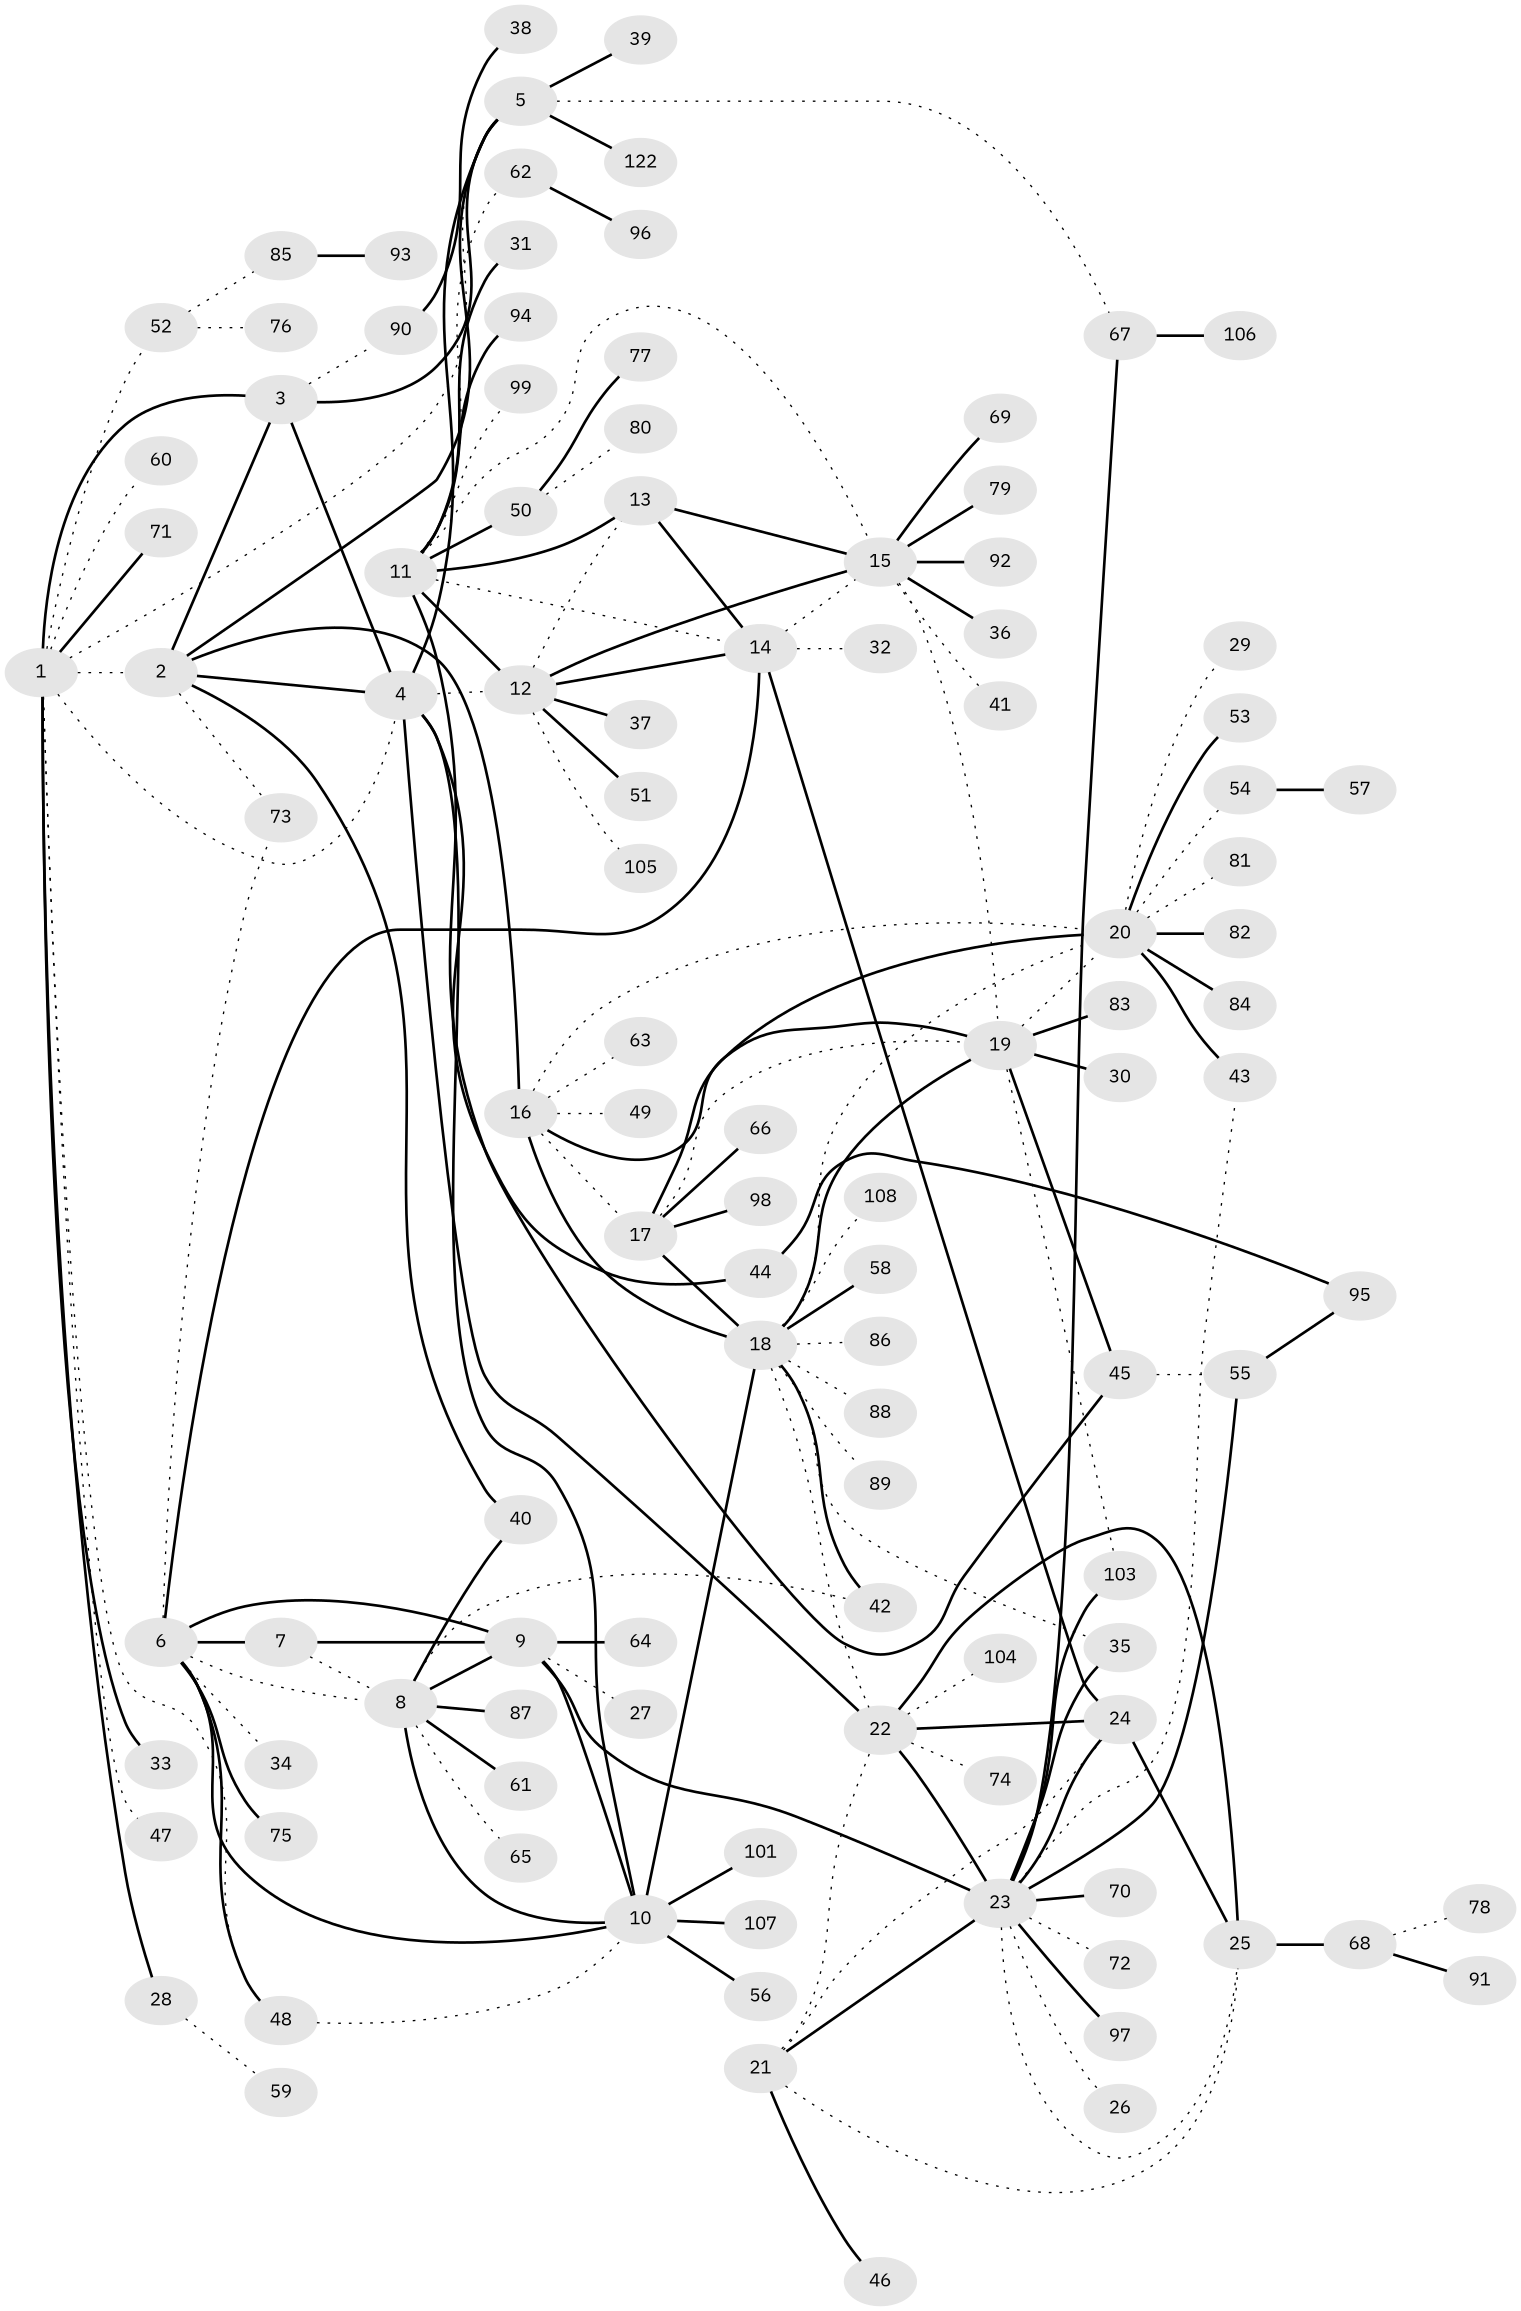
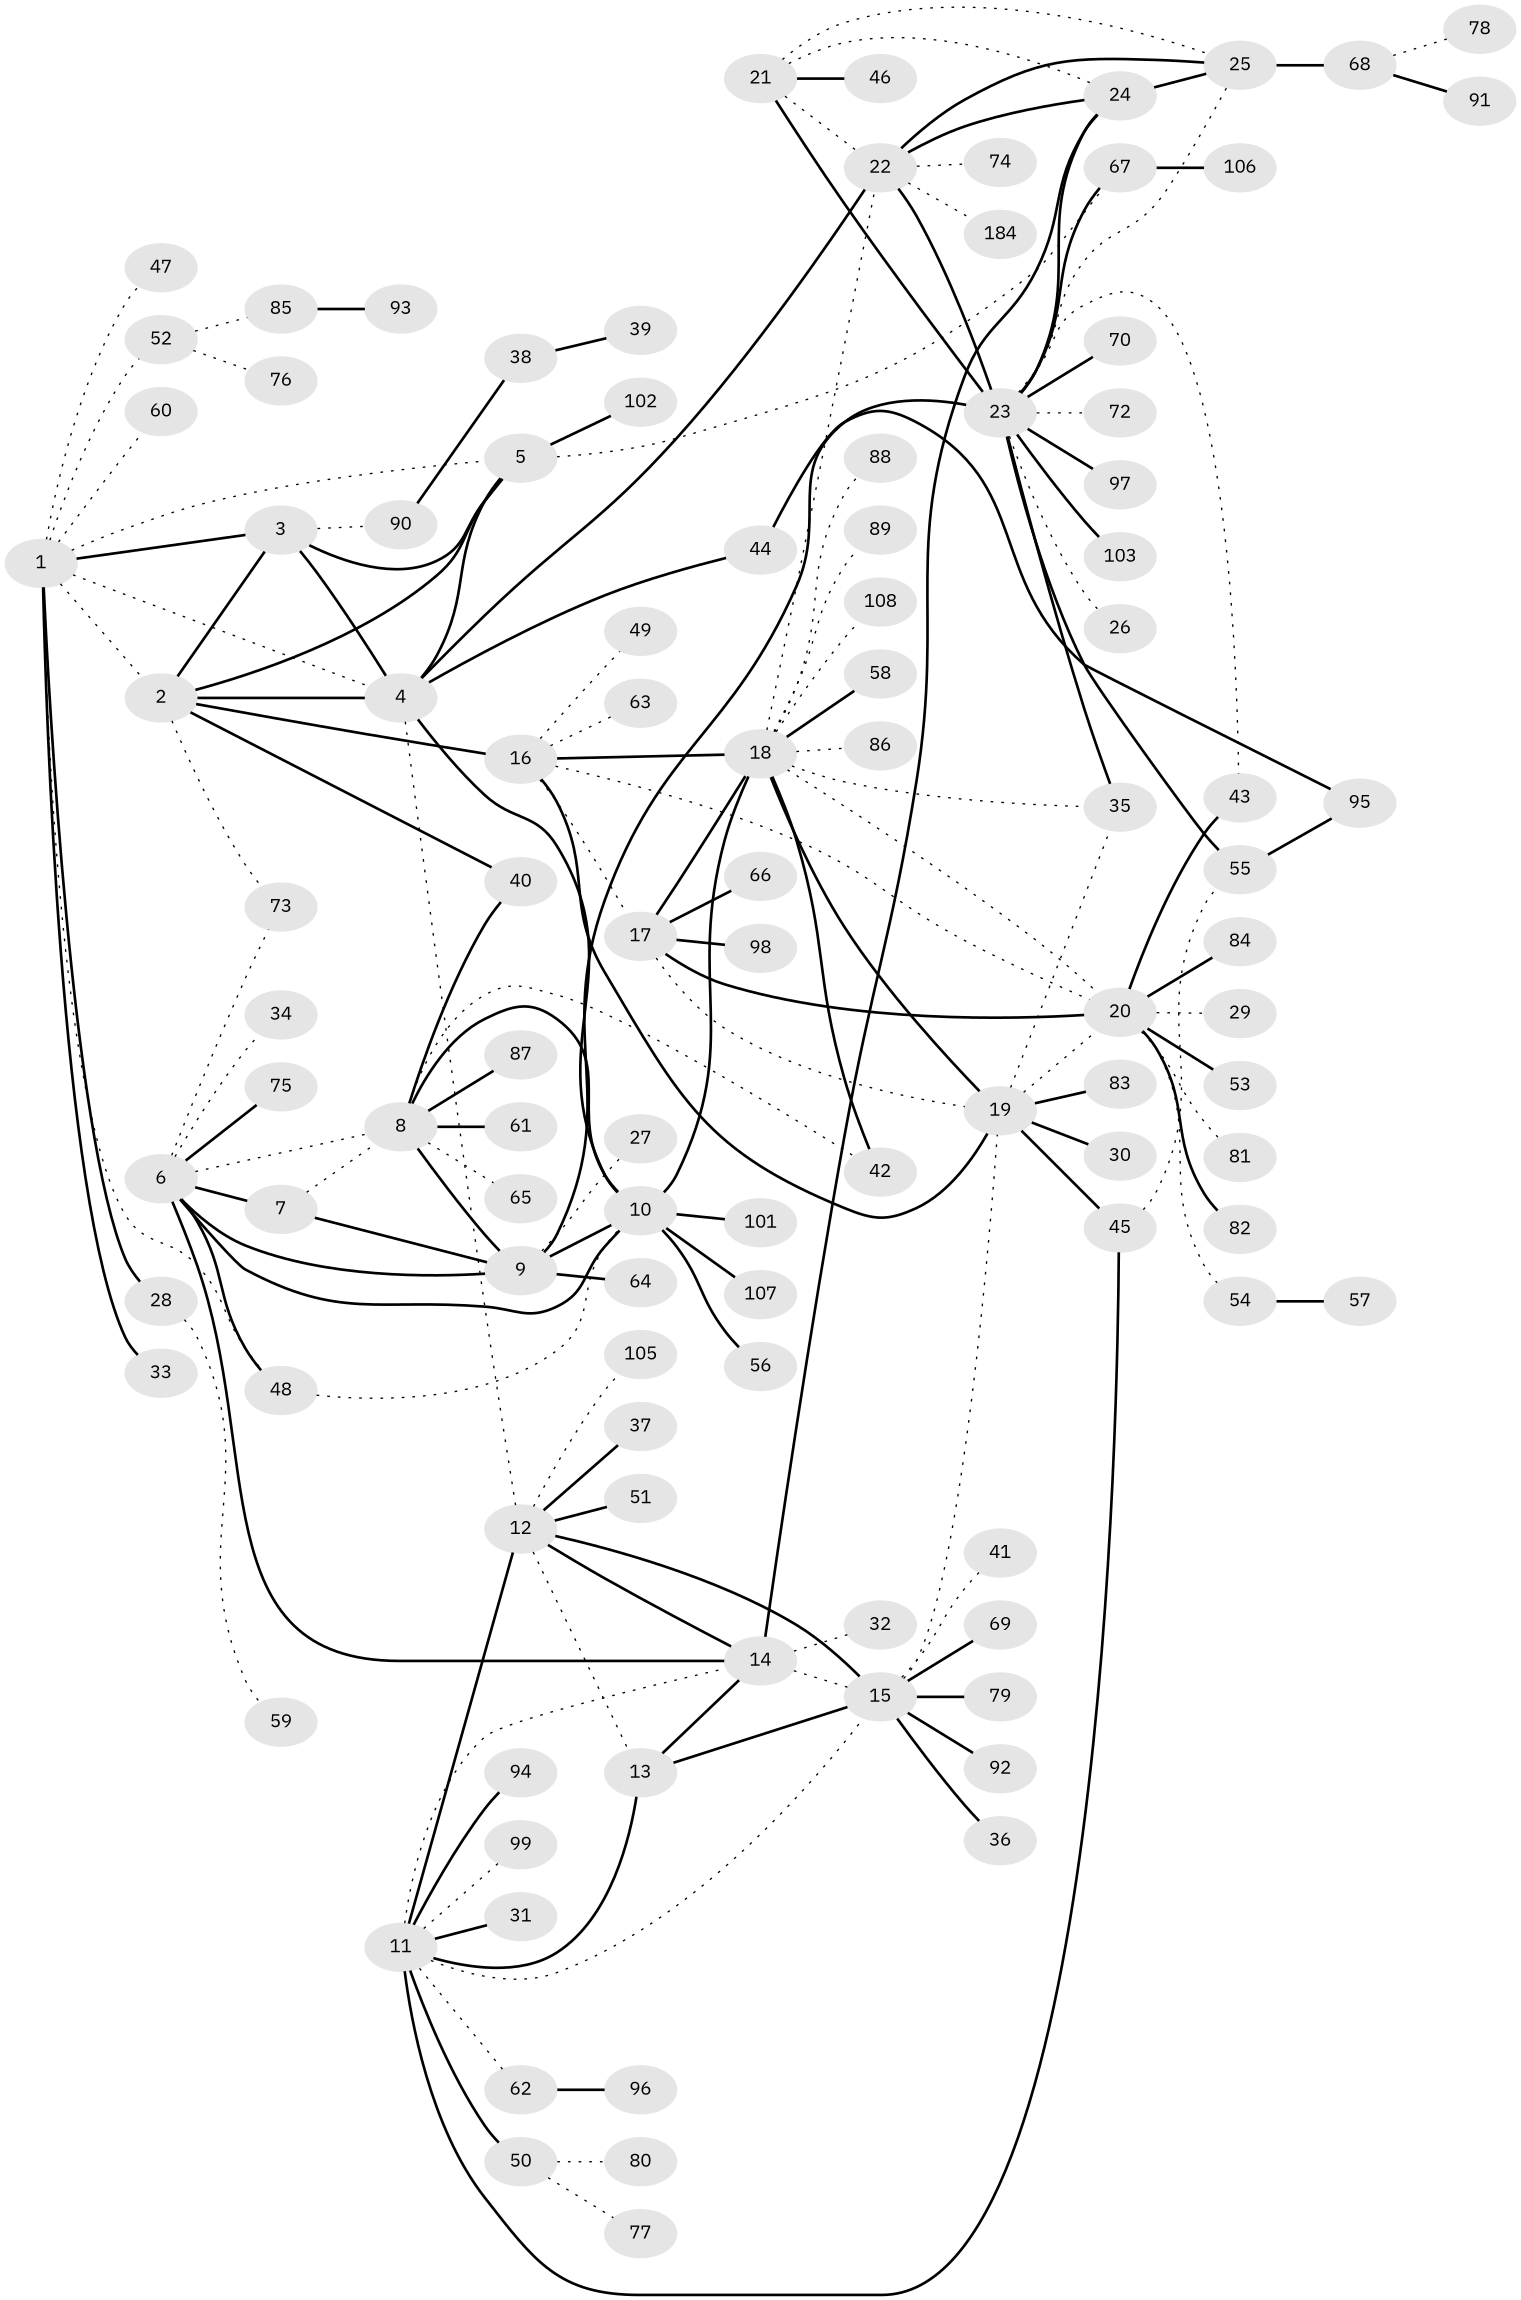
edge "39" -- "5": now "39" -- "38"
node "122": label "122" -> "102"
edge "77" -- "50": style bold -> dotted
node "71": removed
edge "19" -- "103": now "19" -- "35"
node "104": label "104" -> "184"
